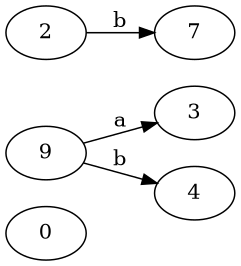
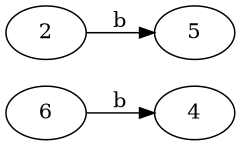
node "7": label "7" -> "5"
node "3": removed
node "9": label "9" -> "6"
node "0": removed
